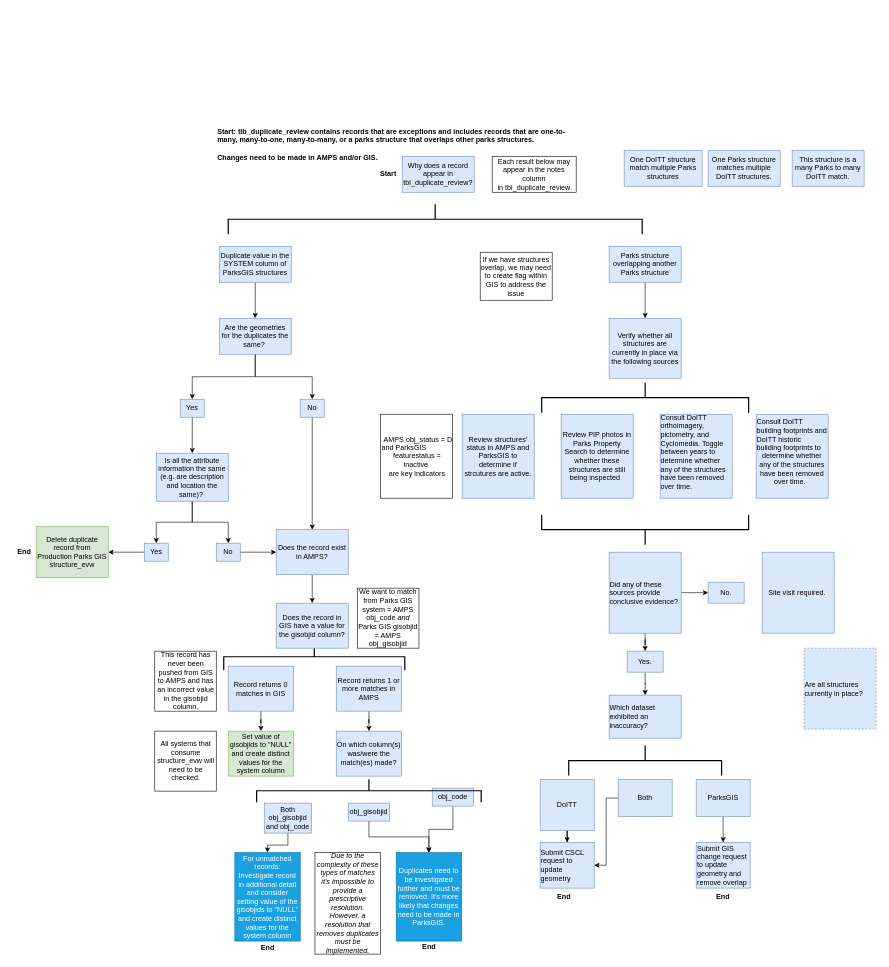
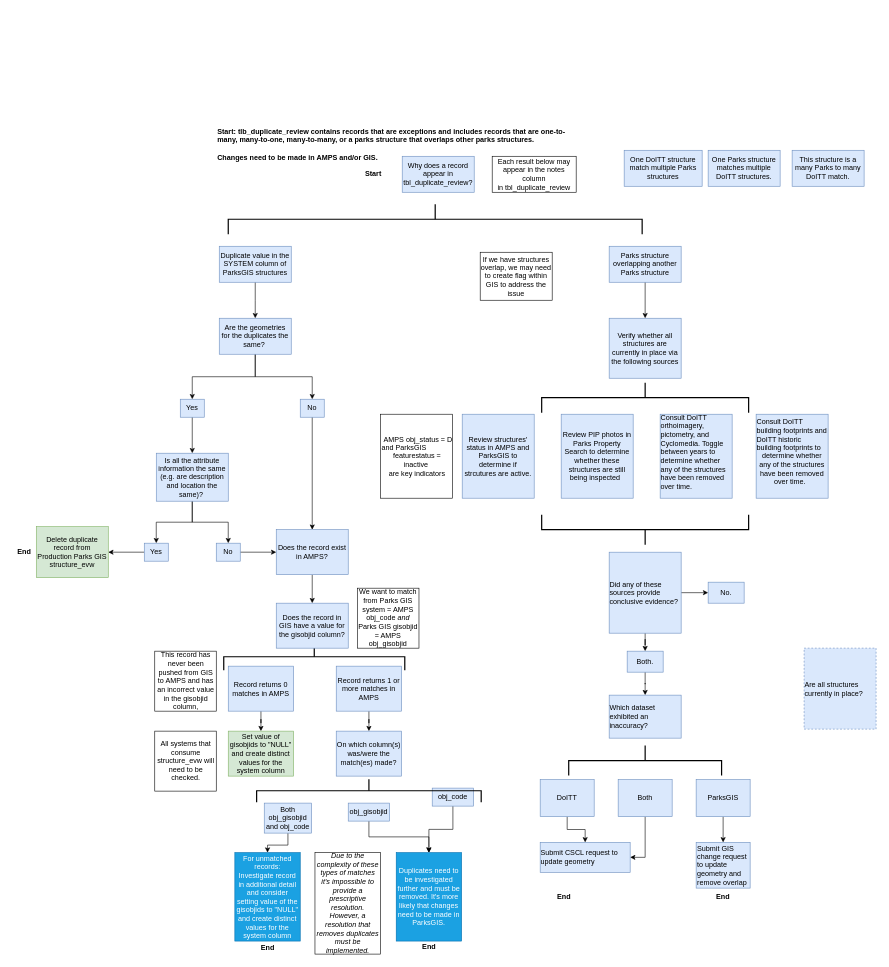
node "Start": moved (388, 174) -> (373, 174)
node "Site visit required.": removed
node "Yes.": label "Yes." -> "Both."
node "Record returns 0 matches in GIS": label "Record returns 0 matches in GIS" -> "Record returns 0 matches in AMPS"
node "DoITT": size 54x51 -> 54x37
node "Submit CSCL request to update geometry": size 54x46 -> 90x30
